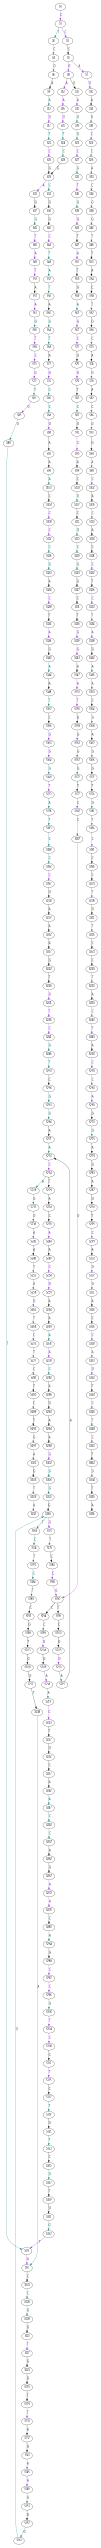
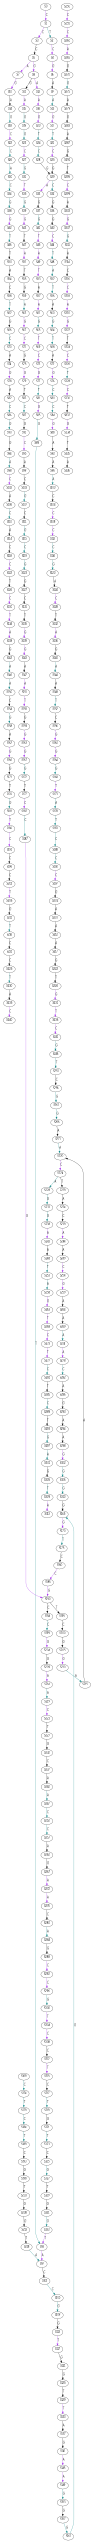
node "S245": removed
edge "S165" -> "S169": removed, label "T"
